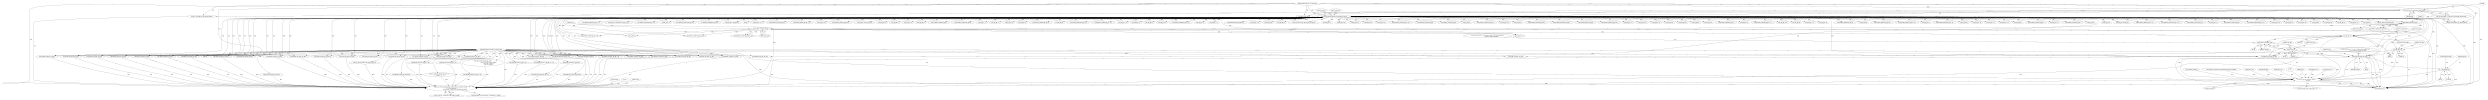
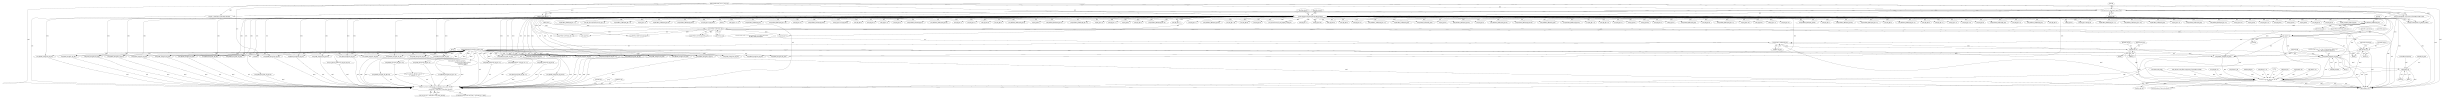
node "(Call,obj_tptr+=8)": removed
node "(Call,obj_tlen-=4)": added
